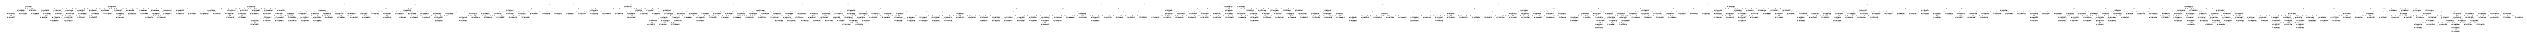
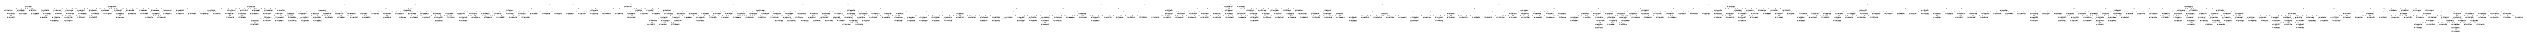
node "n246 (10.197283744812012)": added
node "n26 (8.539663672447205)": added
node "n493 (14.14419162273407)": added
node "n282 (13.402769923210144)": removed
